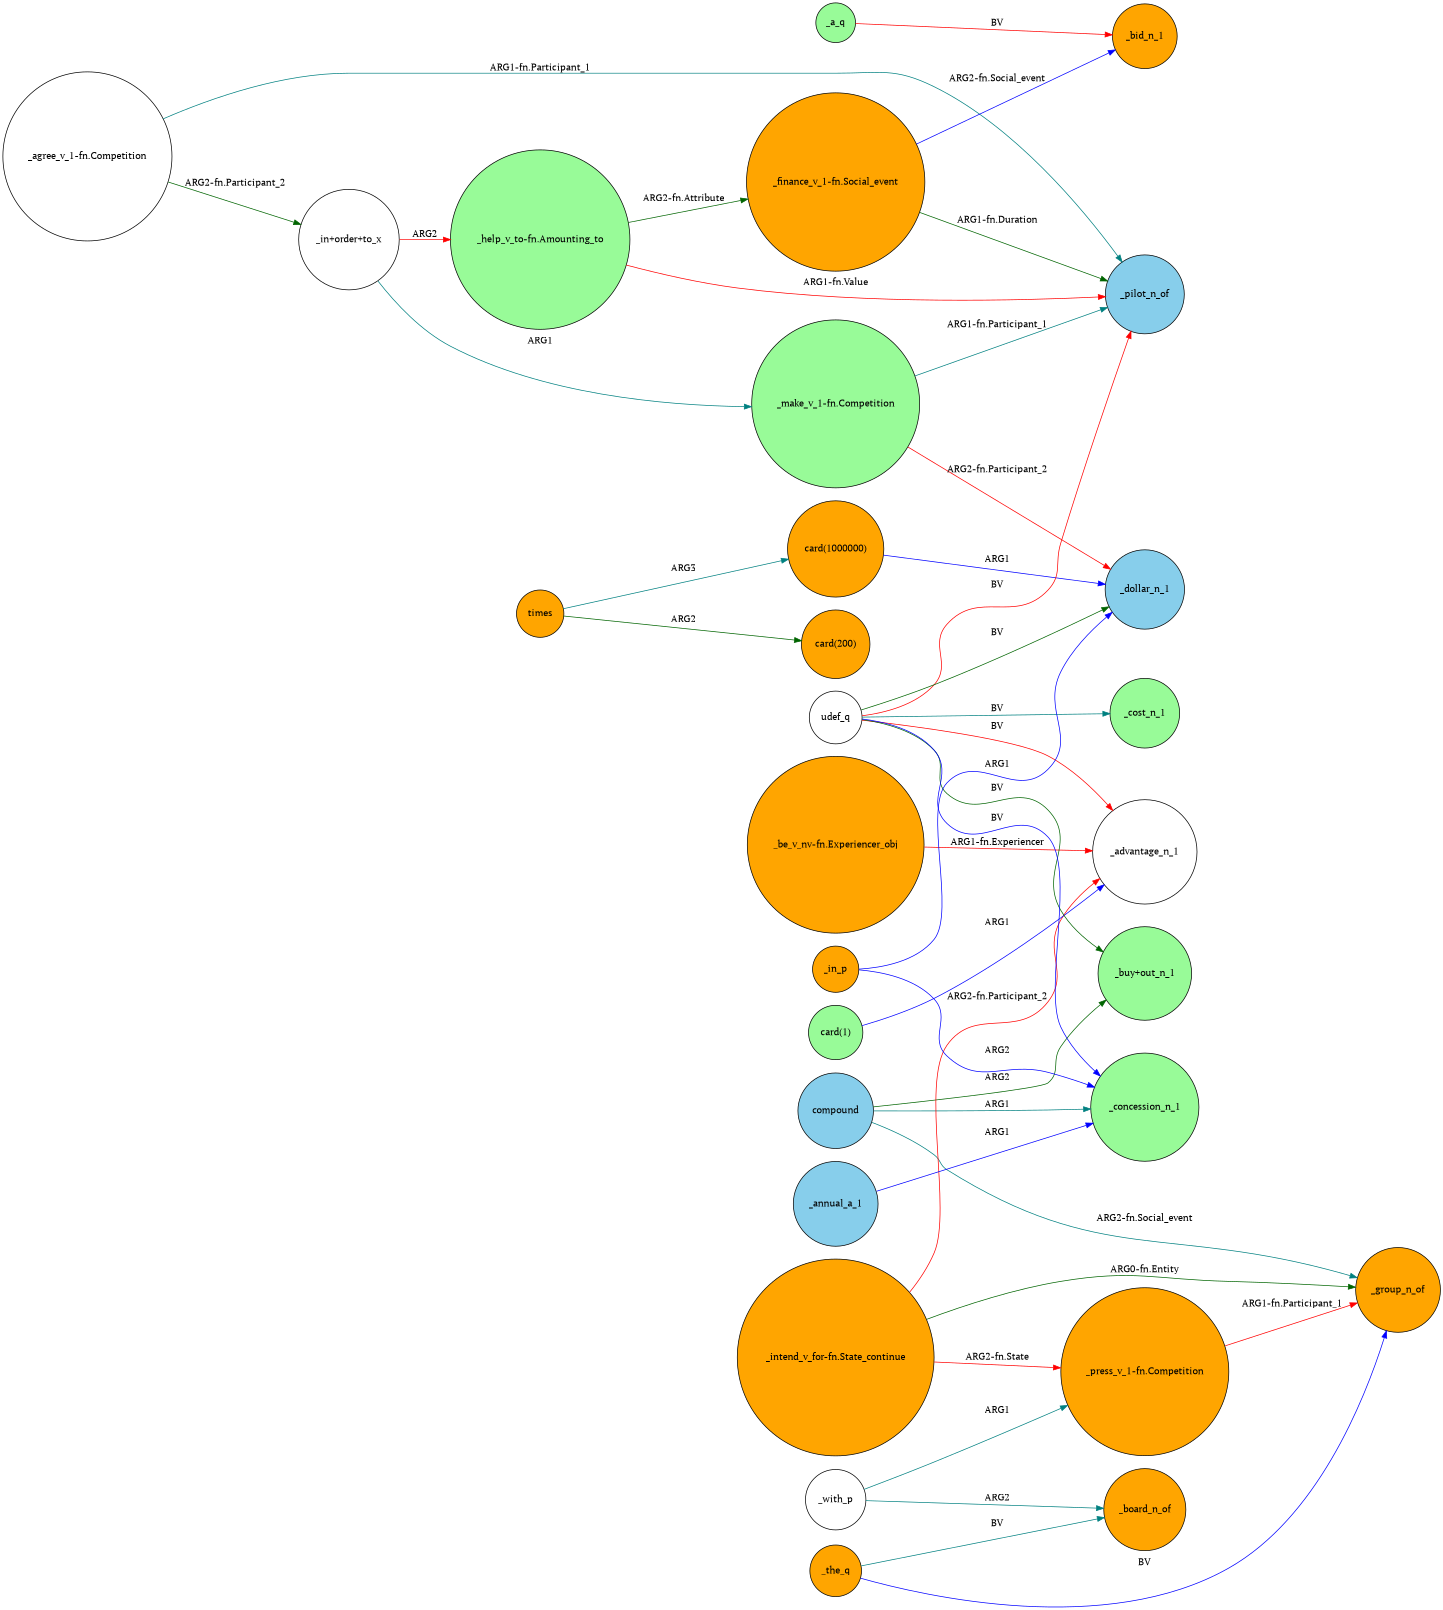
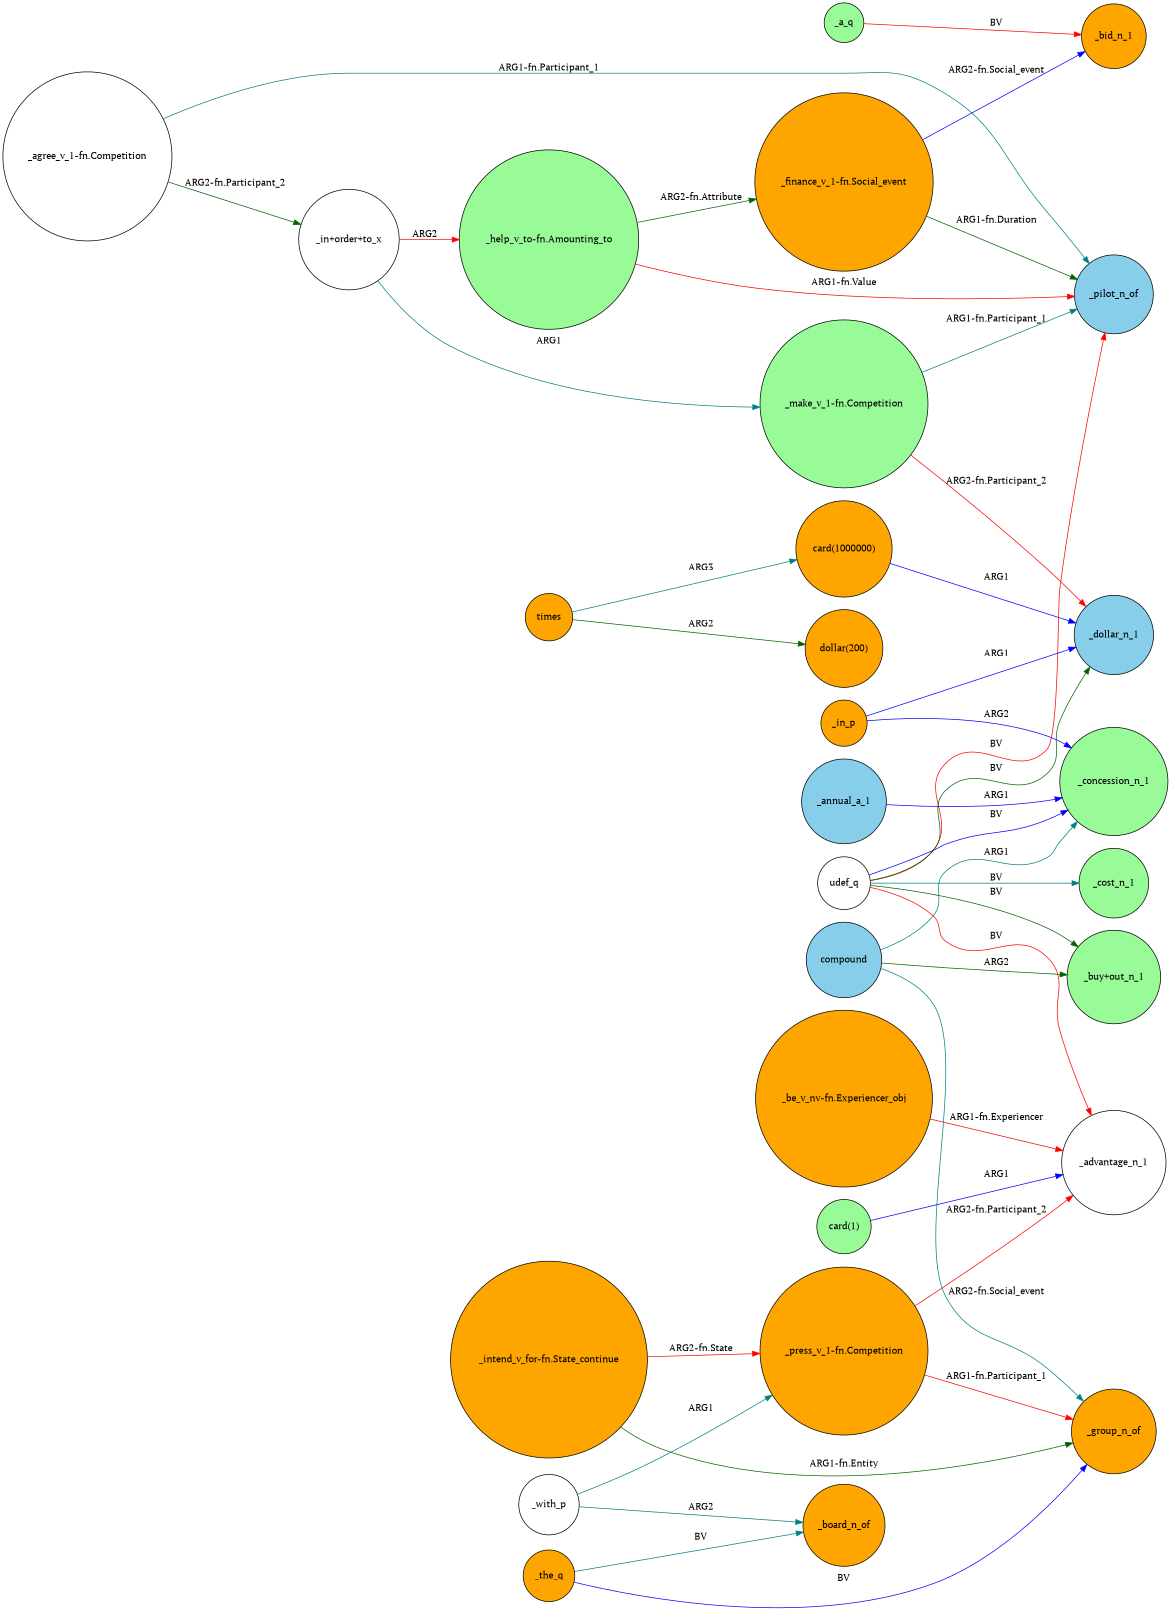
node "card(200)": label "card(200)" -> "dollar(200)"
edge "_intend_v_for-fn.State_continue" -> "_advantage_n_1": now "_press_v_1-fn.Competition" -> "_advantage_n_1"
edge "_intend_v_for-fn.State_continue" -> "_group_n_of": label "ARG0-fn.Entity" -> "ARG1-fn.Entity"
